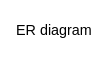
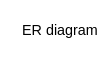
node "ER diagram": moved (54, 30) -> (60, 30)
